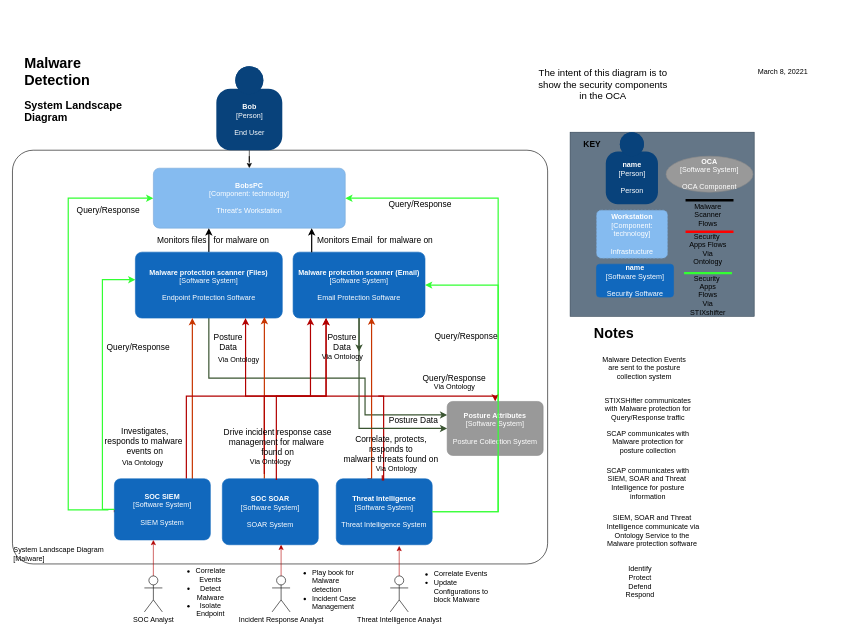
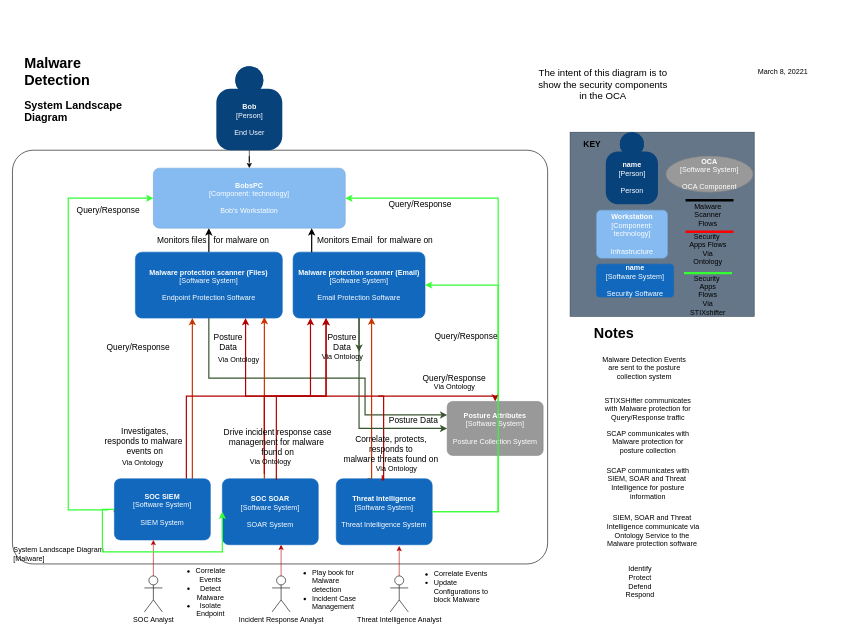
node "BobsPC [Component: technology] Threat's Workstation": label "BobsPC [Component: technology] Threat's Workstation" -> "BobsPC [Component: technology] Bob's Workstation"
node "Workstation [Component: technology] Infrastructure": style dashed -> solid
edge "SOC SIEM [Software System] SIEM System" -> "Malware protection scanner (Files) [Software System] Endpoint Protection Software": now "SOC SIEM [Software System] SIEM System" -> "SOC SOAR [Software System] SOAR System"
